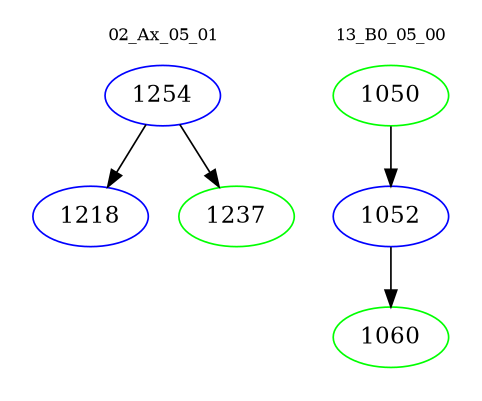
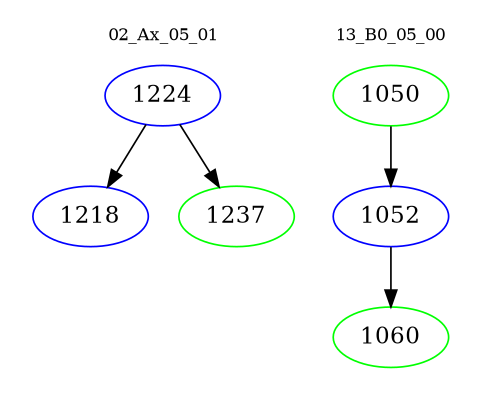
node "1254": label "1254" -> "1224"
